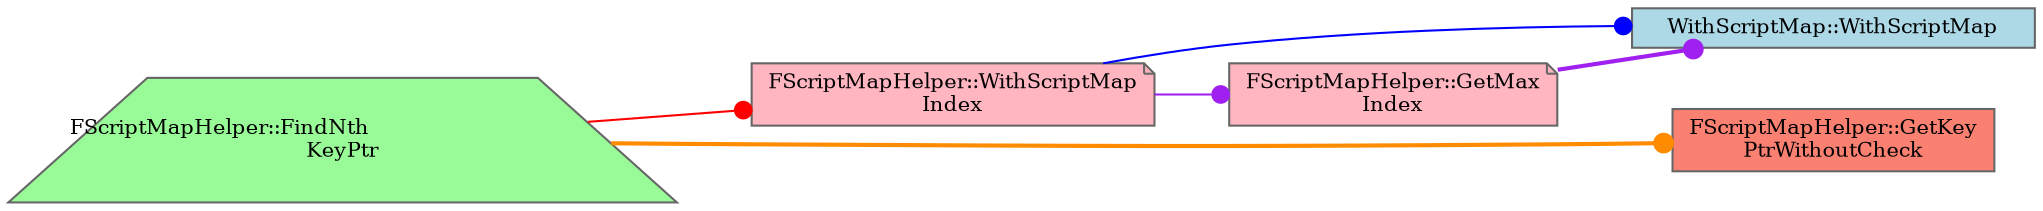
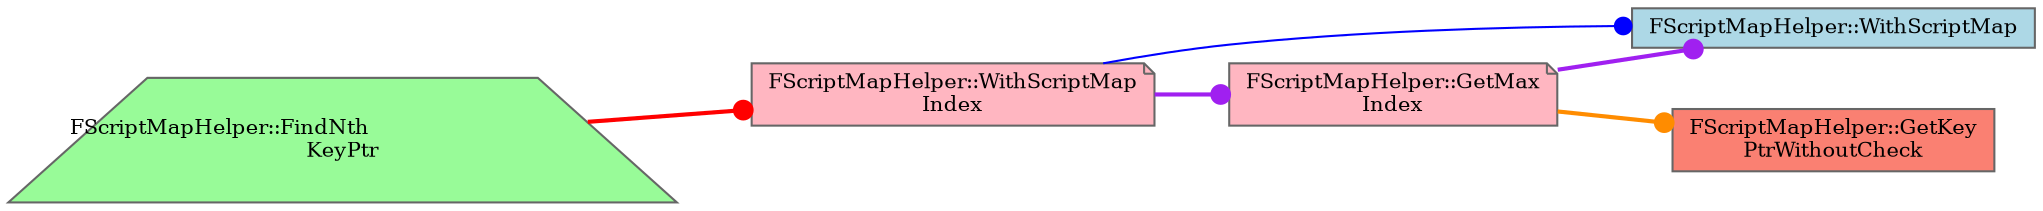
node "WithScriptMap::WithScriptMap": label "WithScriptMap::WithScriptMap" -> "FScriptMapHelper::WithScriptMap"
edge "FScriptMapHelper::WithScriptMap Index" -> "FScriptMapHelper::GetMax Index": style solid -> bold
edge "FScriptMapHelper::FindNth KeyPtr" -> "FScriptMapHelper::WithScriptMap Index": style solid -> bold
edge "FScriptMapHelper::FindNth KeyPtr" -> "FScriptMapHelper::GetKey PtrWithoutCheck": now "FScriptMapHelper::GetMax Index" -> "FScriptMapHelper::GetKey PtrWithoutCheck"
